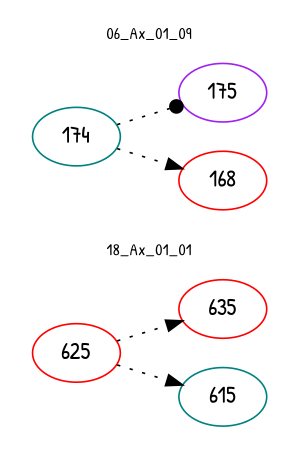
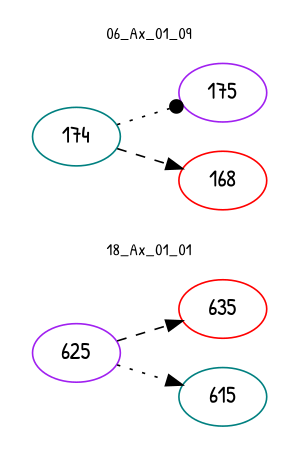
edge "174" -> "168": style dotted -> dashed
edge "625" -> "635": style dotted -> dashed
node "625": color red -> purple
